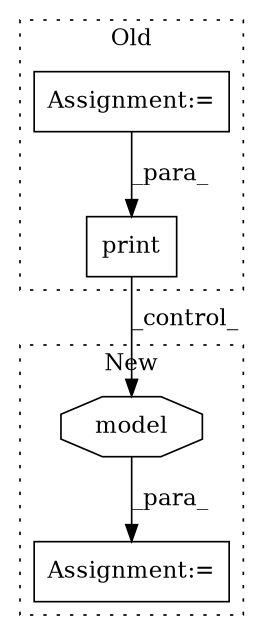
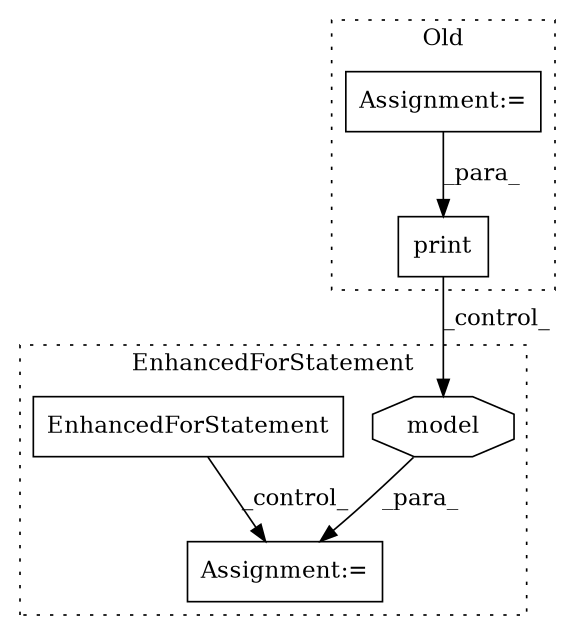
cluster "New": label "New" -> "EnhancedForStatement"
node "EnhancedForStatement": added
